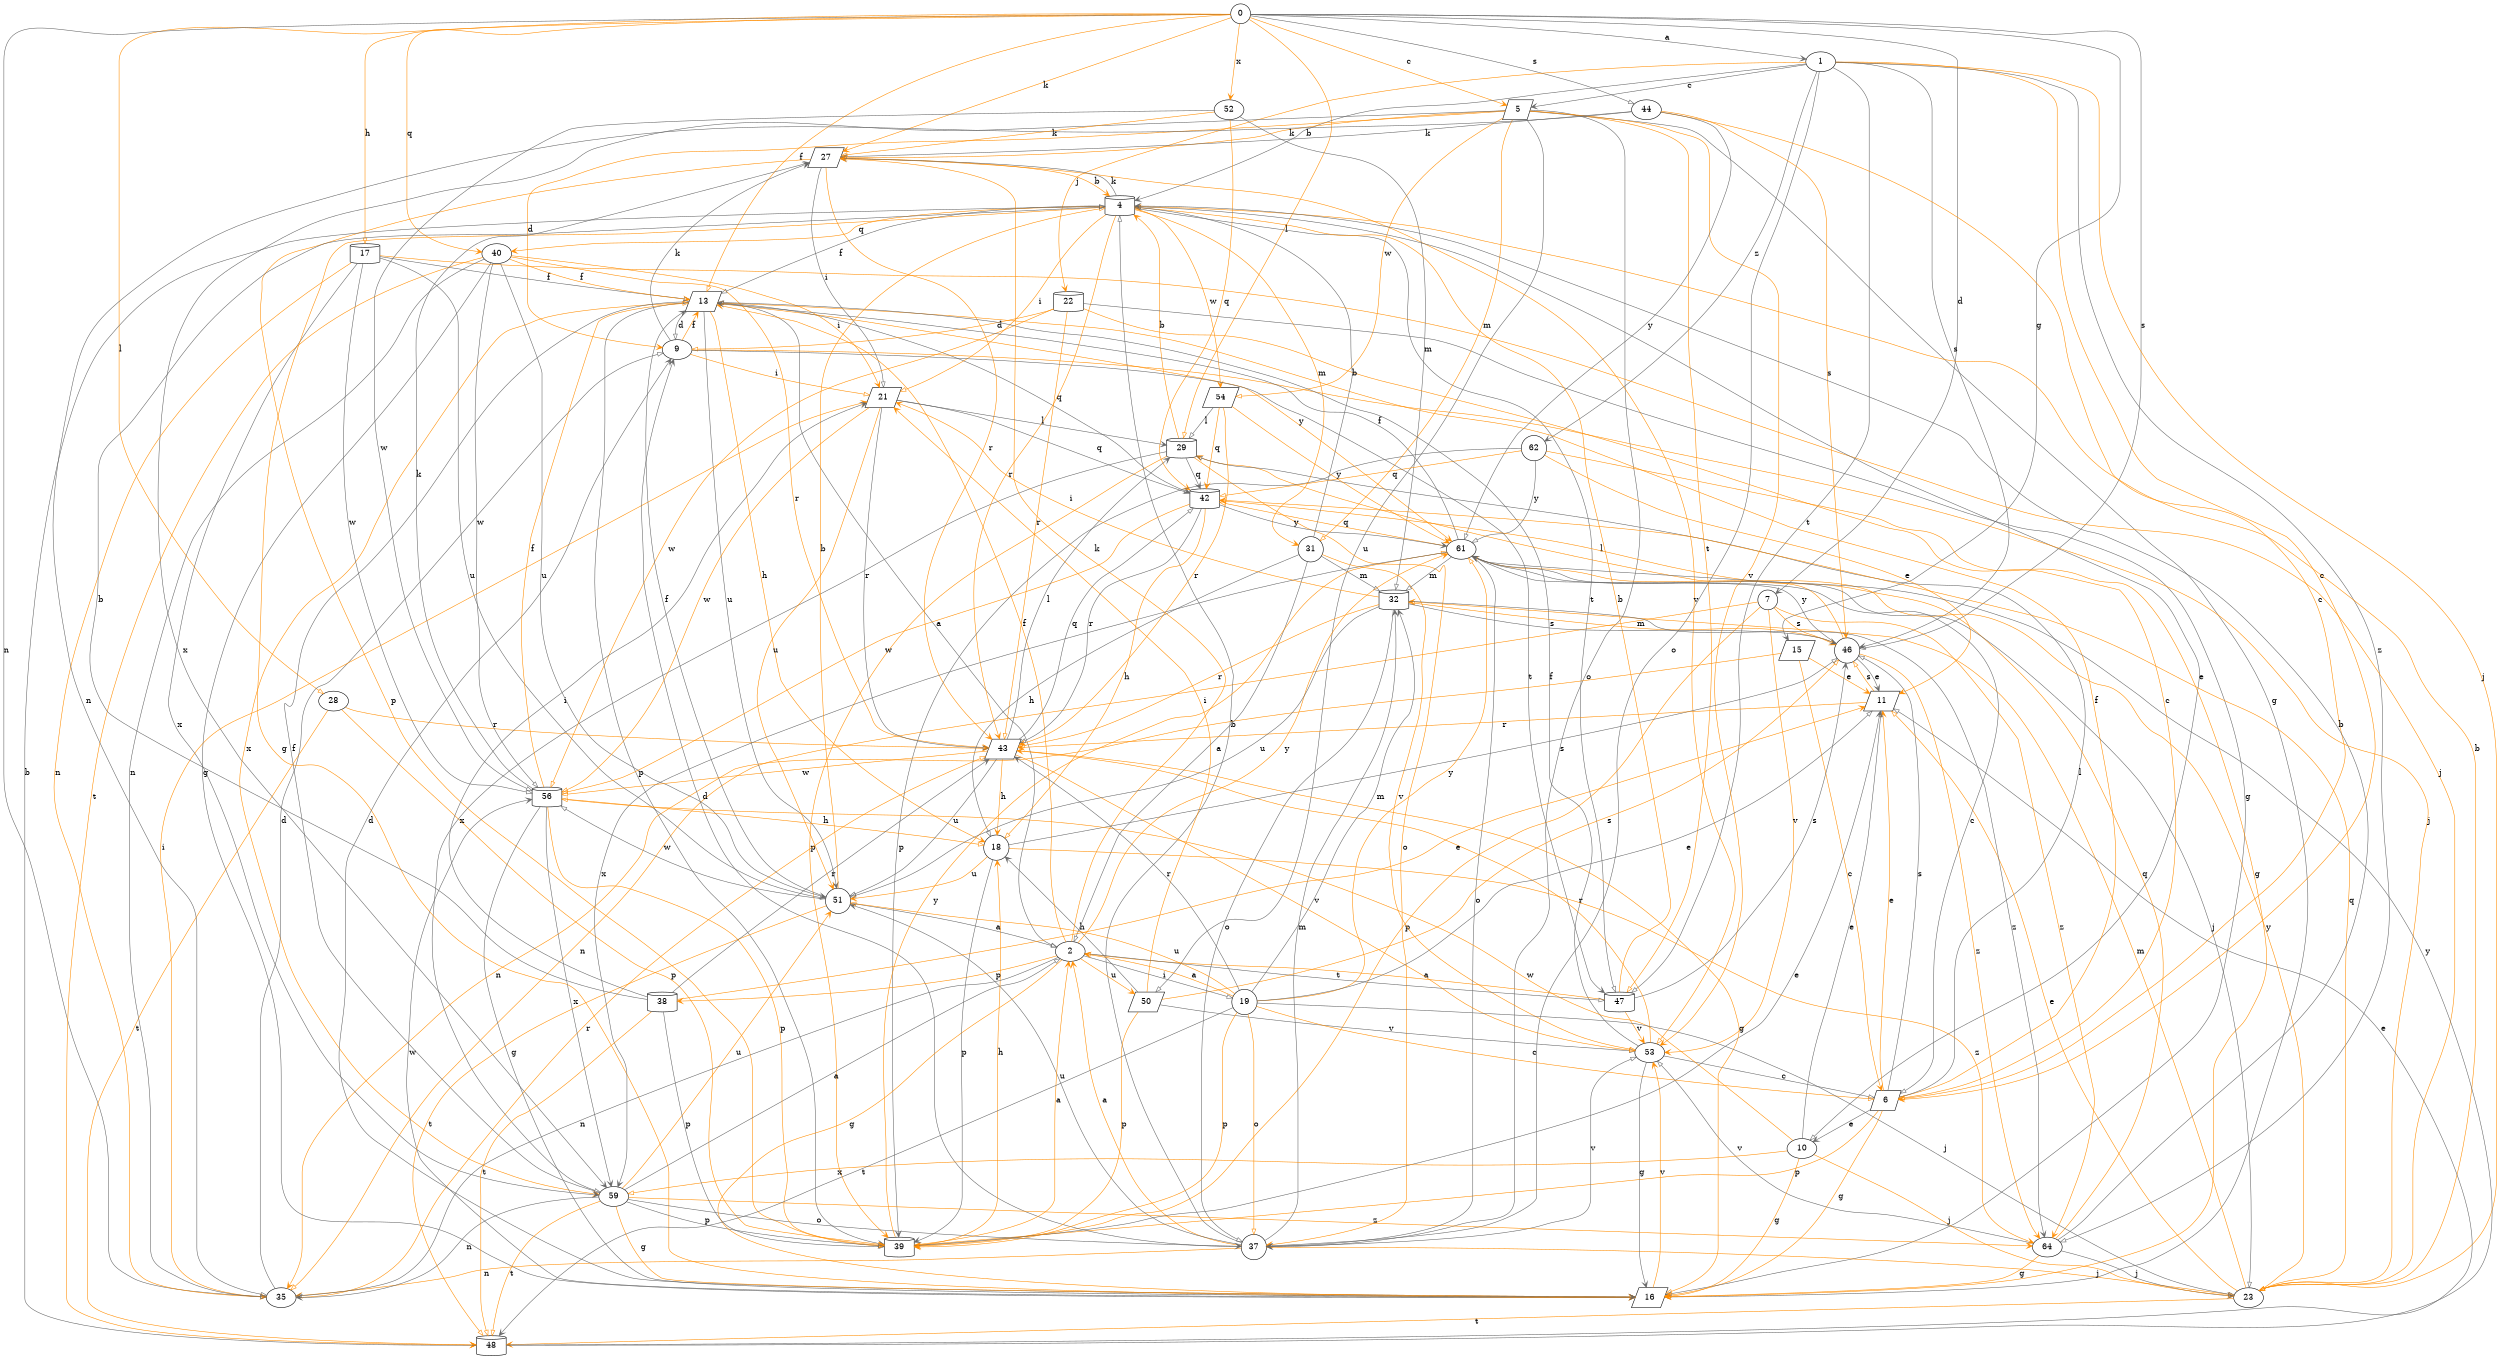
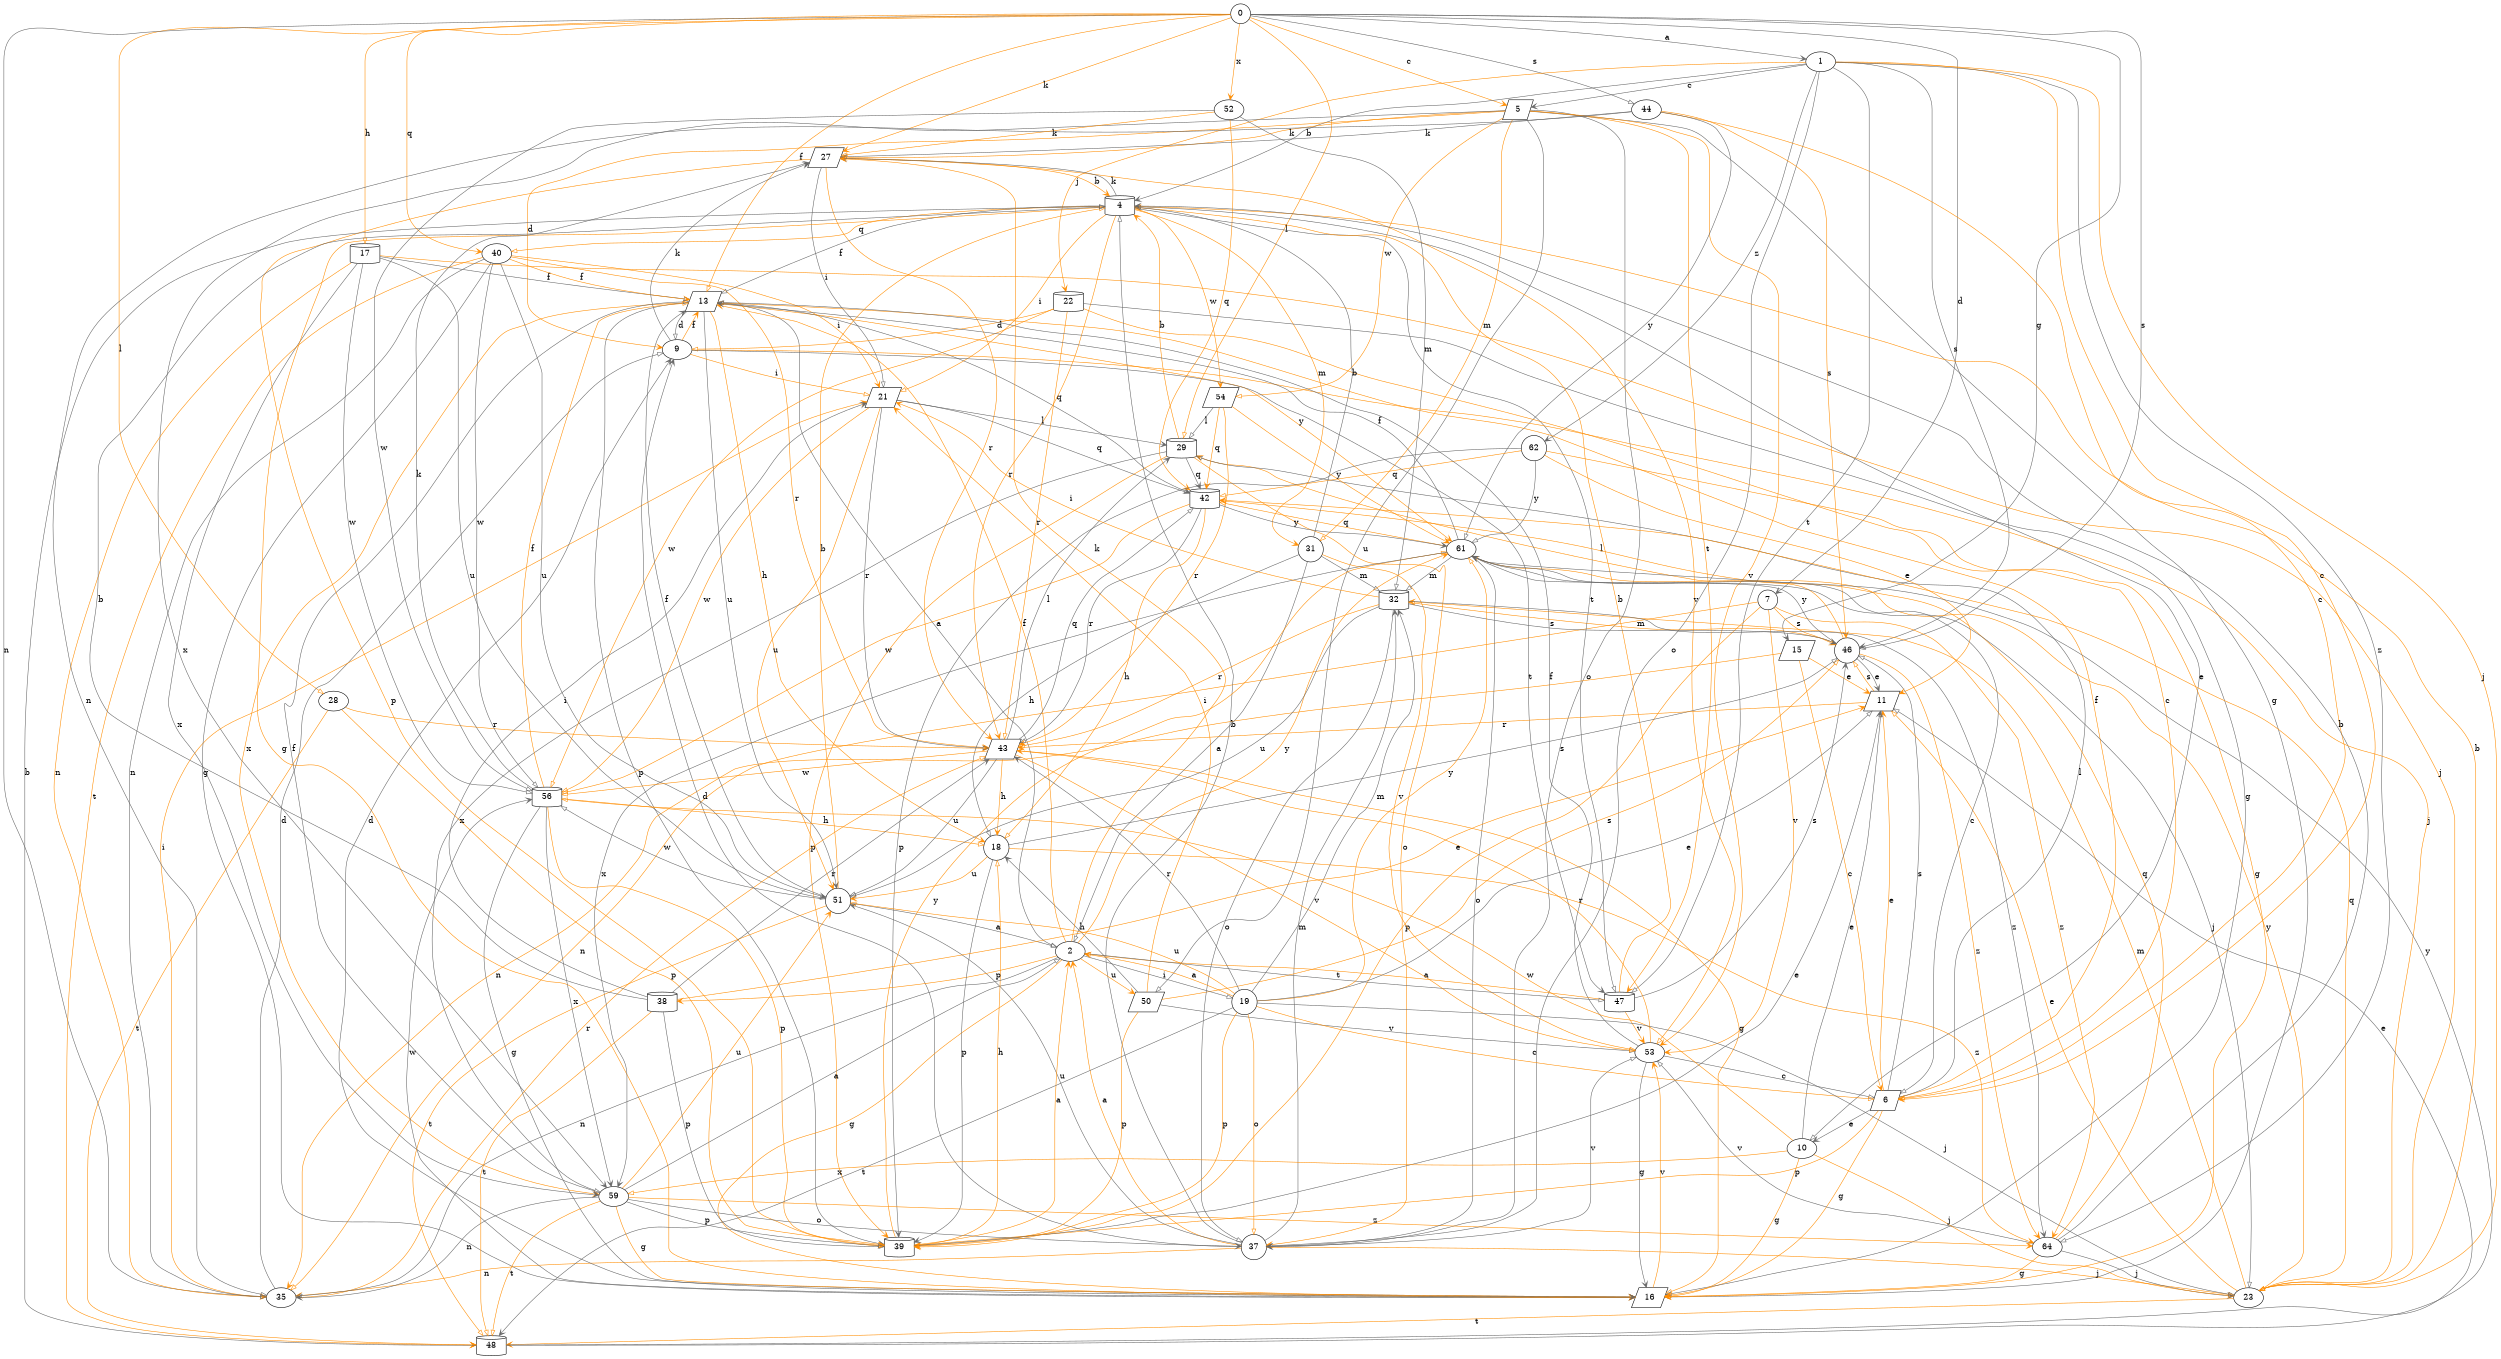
edge "4" -> "40": arrowhead vee -> onormal
edge "5" -> "47": arrowhead onormal -> vee
edge "39" -> "18": arrowhead vee -> onormal
